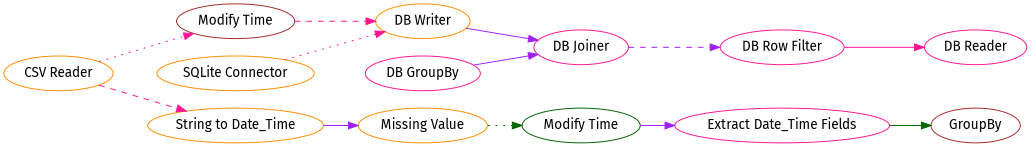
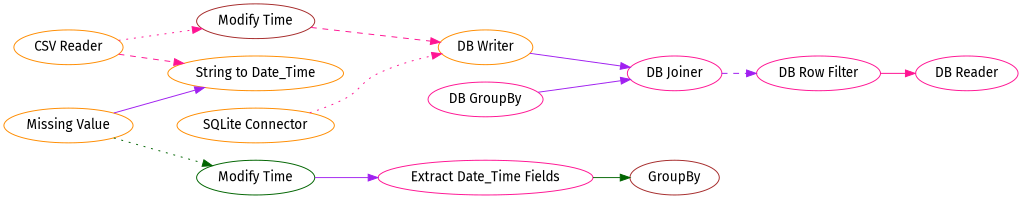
edge "String to Date_Time" -> "Missing Value": reversed
